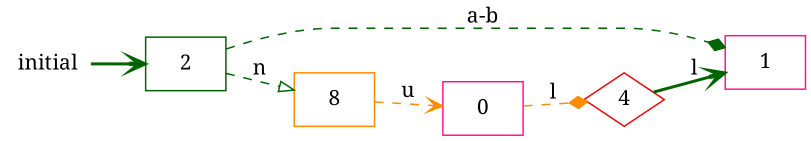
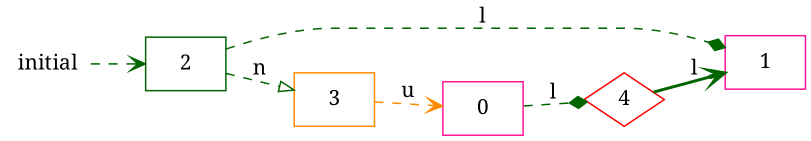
edge "2" -> "1": label "a-b" -> "l"
edge "initial" -> "2": style bold -> dashed
node "8": label "8" -> "3"
edge "0" -> "4": color darkorange -> darkgreen
